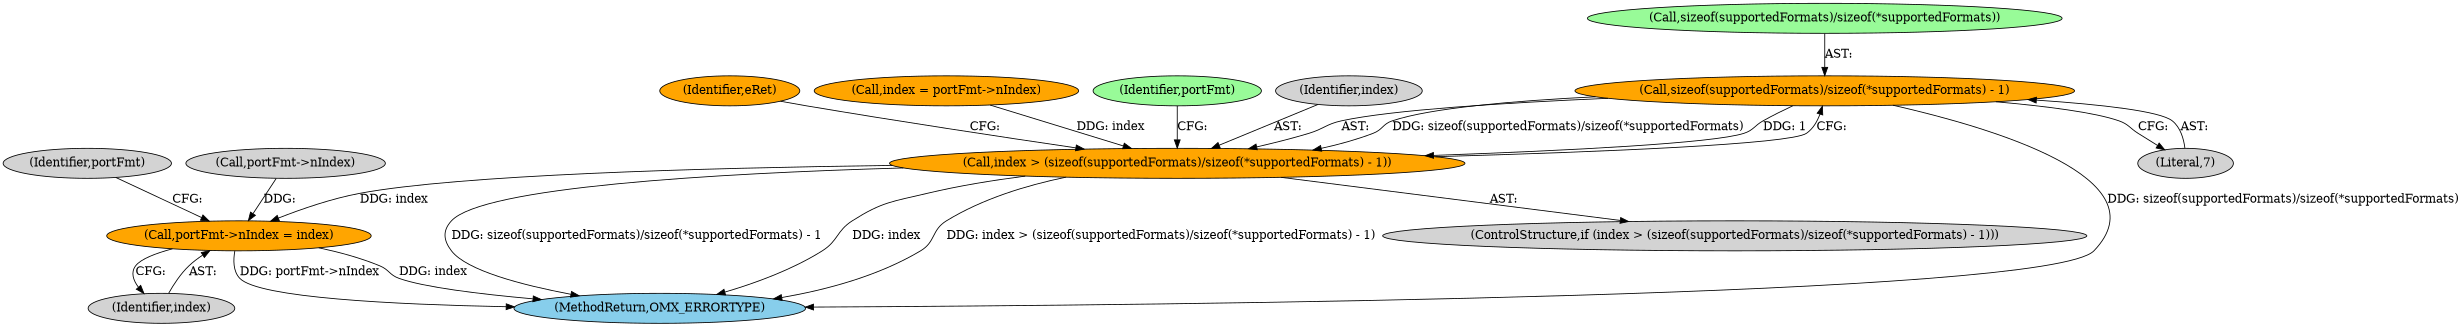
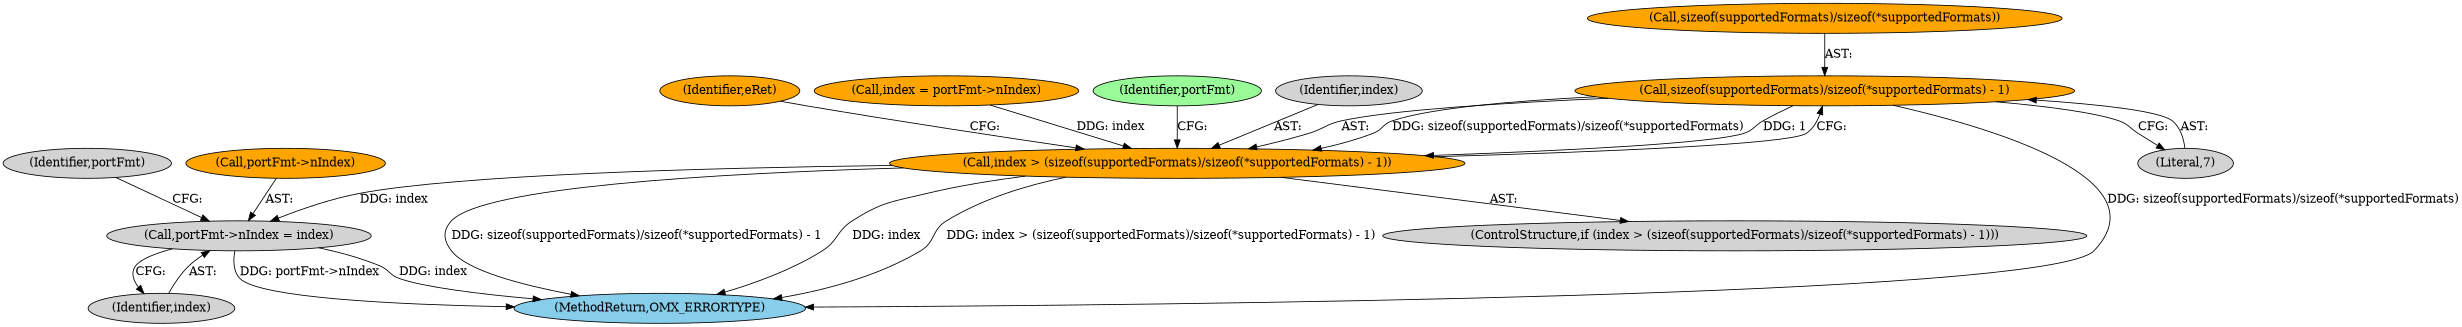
node "(Call,sizeof(supportedFormats)/sizeof(*supportedFormats))": fillcolor palegreen -> orange
node "(Call,portFmt->nIndex)": fillcolor lightgrey -> orange
edge "(Call,portFmt->nIndex)" -> "(Call,portFmt->nIndex = index)": label "DDG: " -> "AST: "
node "(Call,portFmt->nIndex = index)": fillcolor orange -> lightgrey
